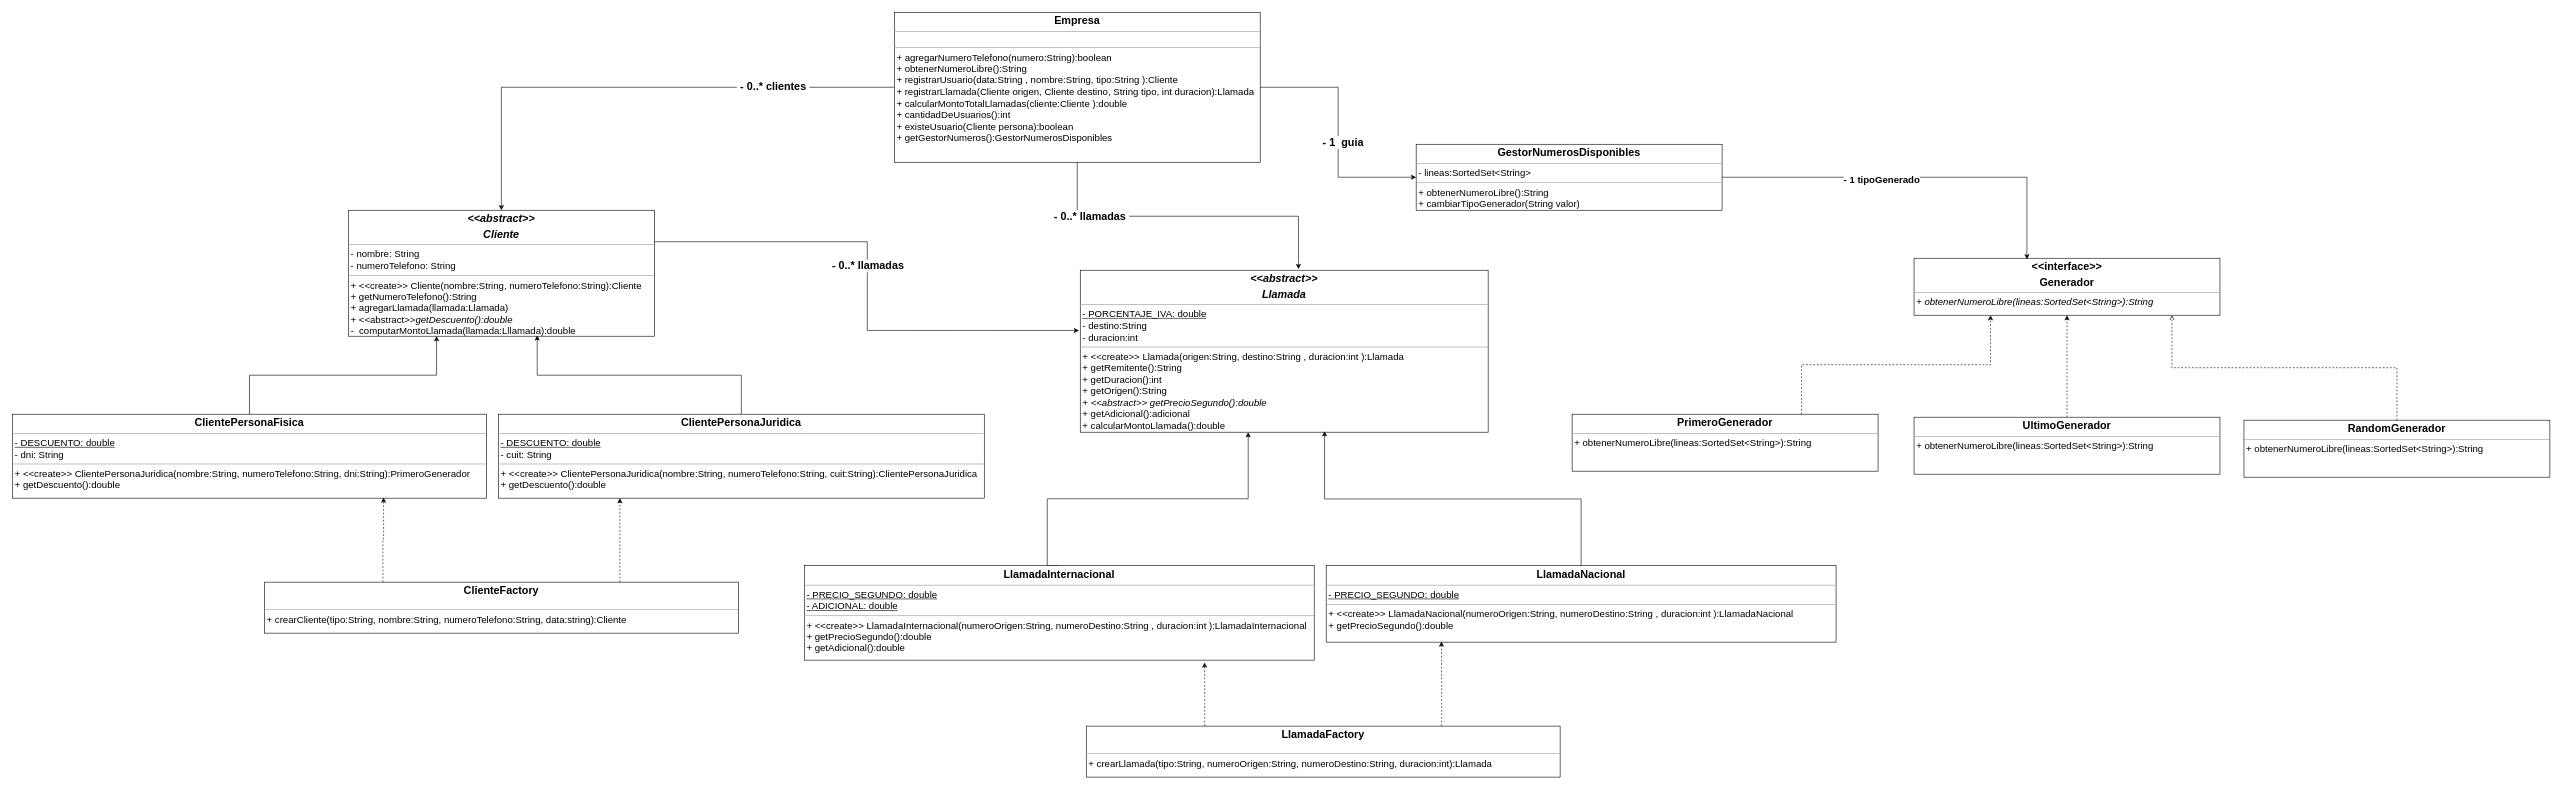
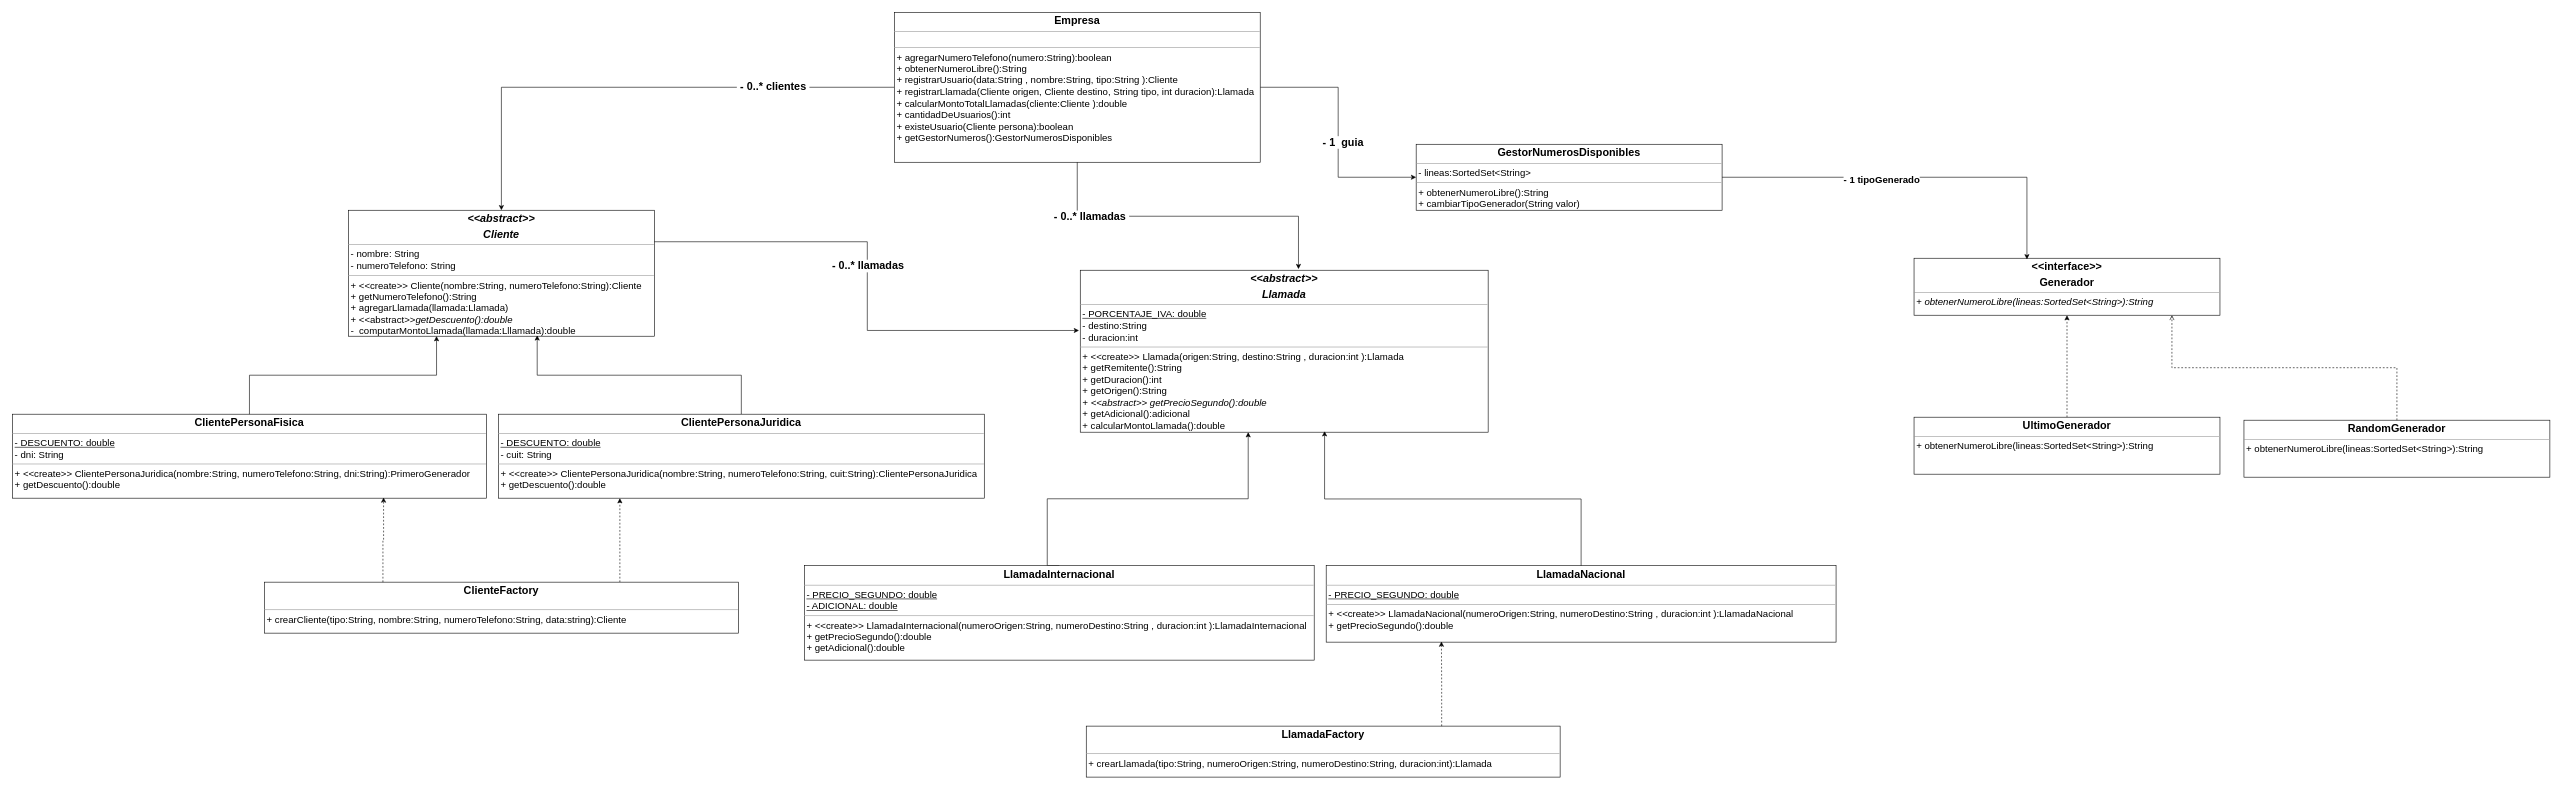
edge "PrimeroGenerador + obtenerNumeroLibre(lineas:SortedSet<String>):String" -> "<<interface>> Generador + obtenerNumeroLibre(lineas:SortedSet<String>):String": removed
node "PrimeroGenerador + obtenerNumeroLibre(lineas:SortedSet<String>):String": removed
edge "LlamadaFactory + crearLlamada(tipo:String, numeroOrigen:String, numeroDestino:String, duracion:int):Llamada" -> "LlamadaInternacional - PRECIO_SEGUNDO: double - ADICIONAL: double + <<create>> LlamadaInternacional(numeroOrigen:String, numeroDestino:String , duracion:int ):LlamadaInternacional + getPrecioSegundo():double + getAdicional():double": removed
